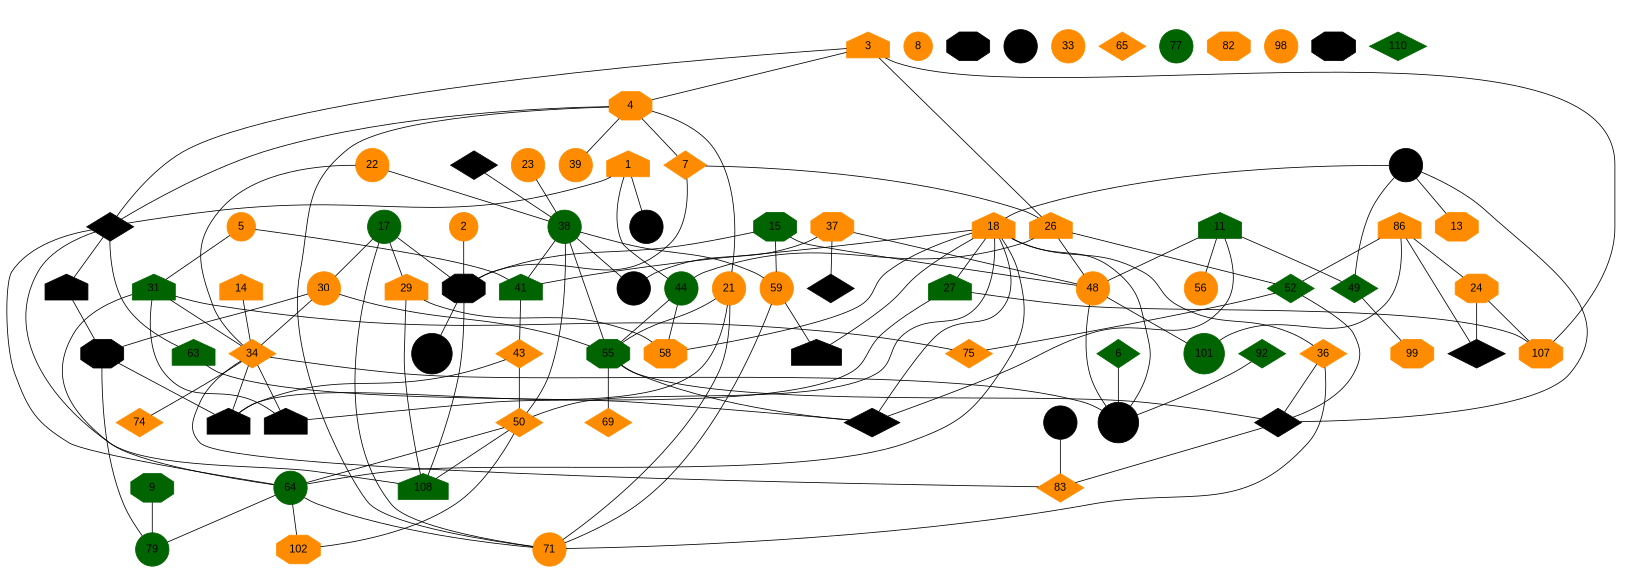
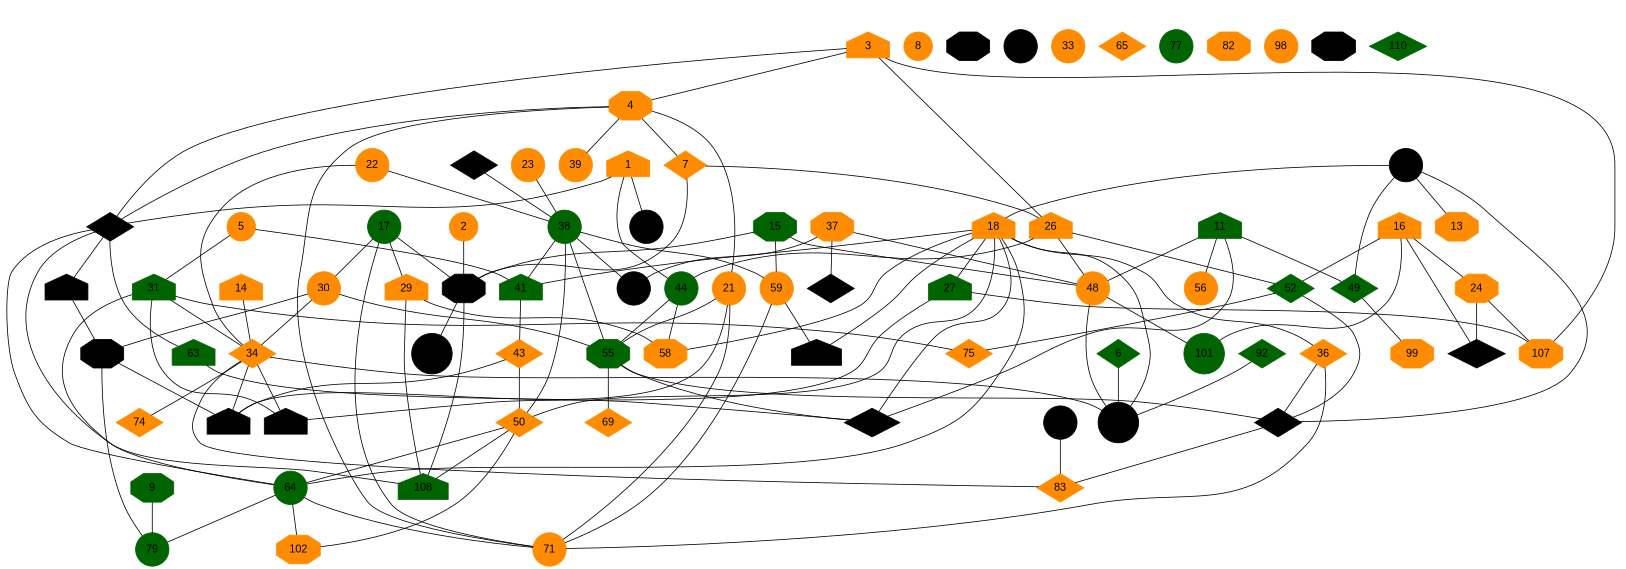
node "86": label "86" -> "16"
